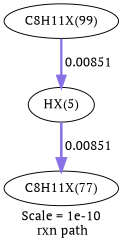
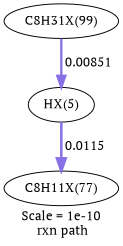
node "C8H11X(99)": label "C8H11X(99)" -> "C8H31X(99)"
edge "HX(5)" -> "C8H11X(77)": label " 0.00851" -> " 0.0115"
